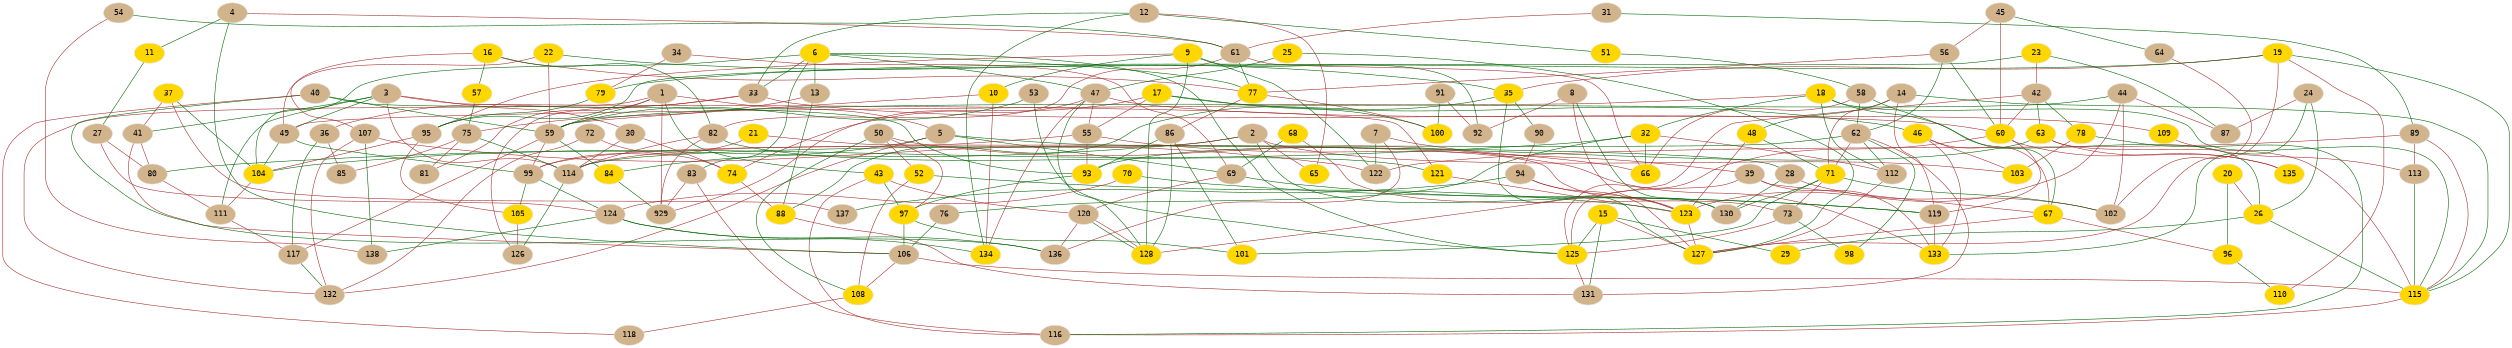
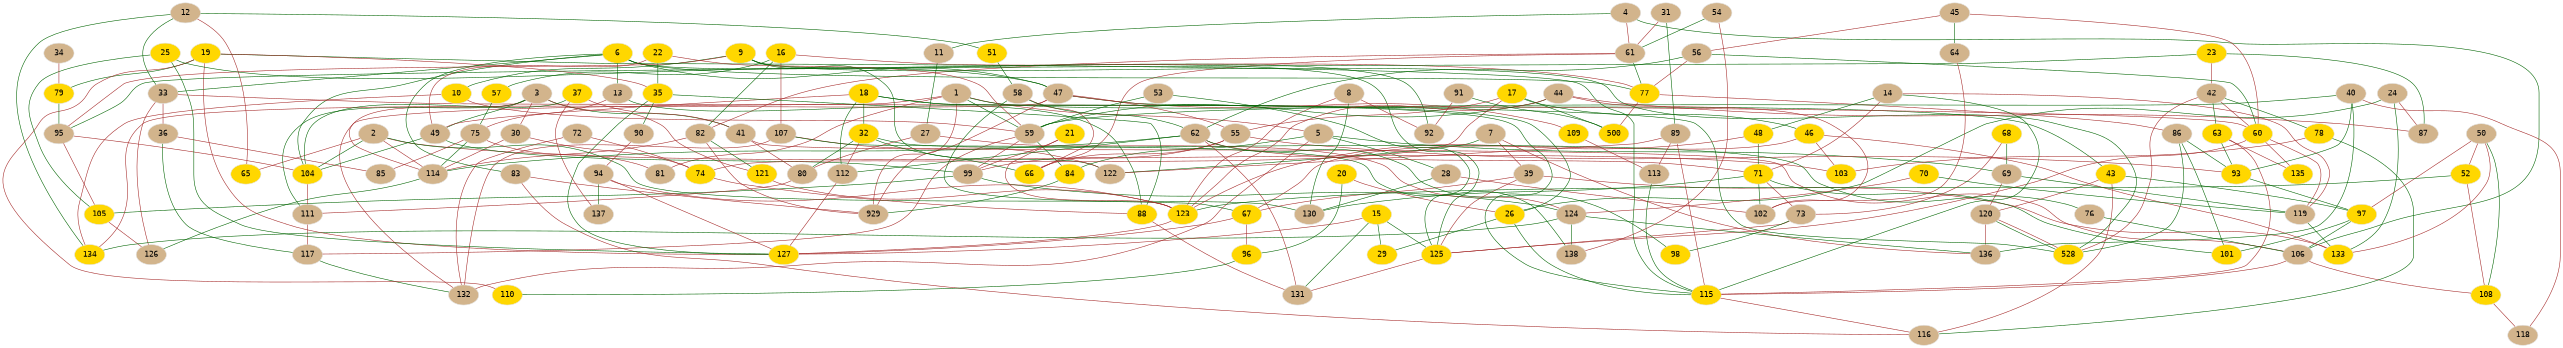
node "11": fillcolor gold -> tan
edge "34" -- "69": removed
edge "25" -- "105": added
node "100": label "100" -> "500"
edge "119" -- "133": color brown -> darkgreen
node "128": label "128" -> "528"
